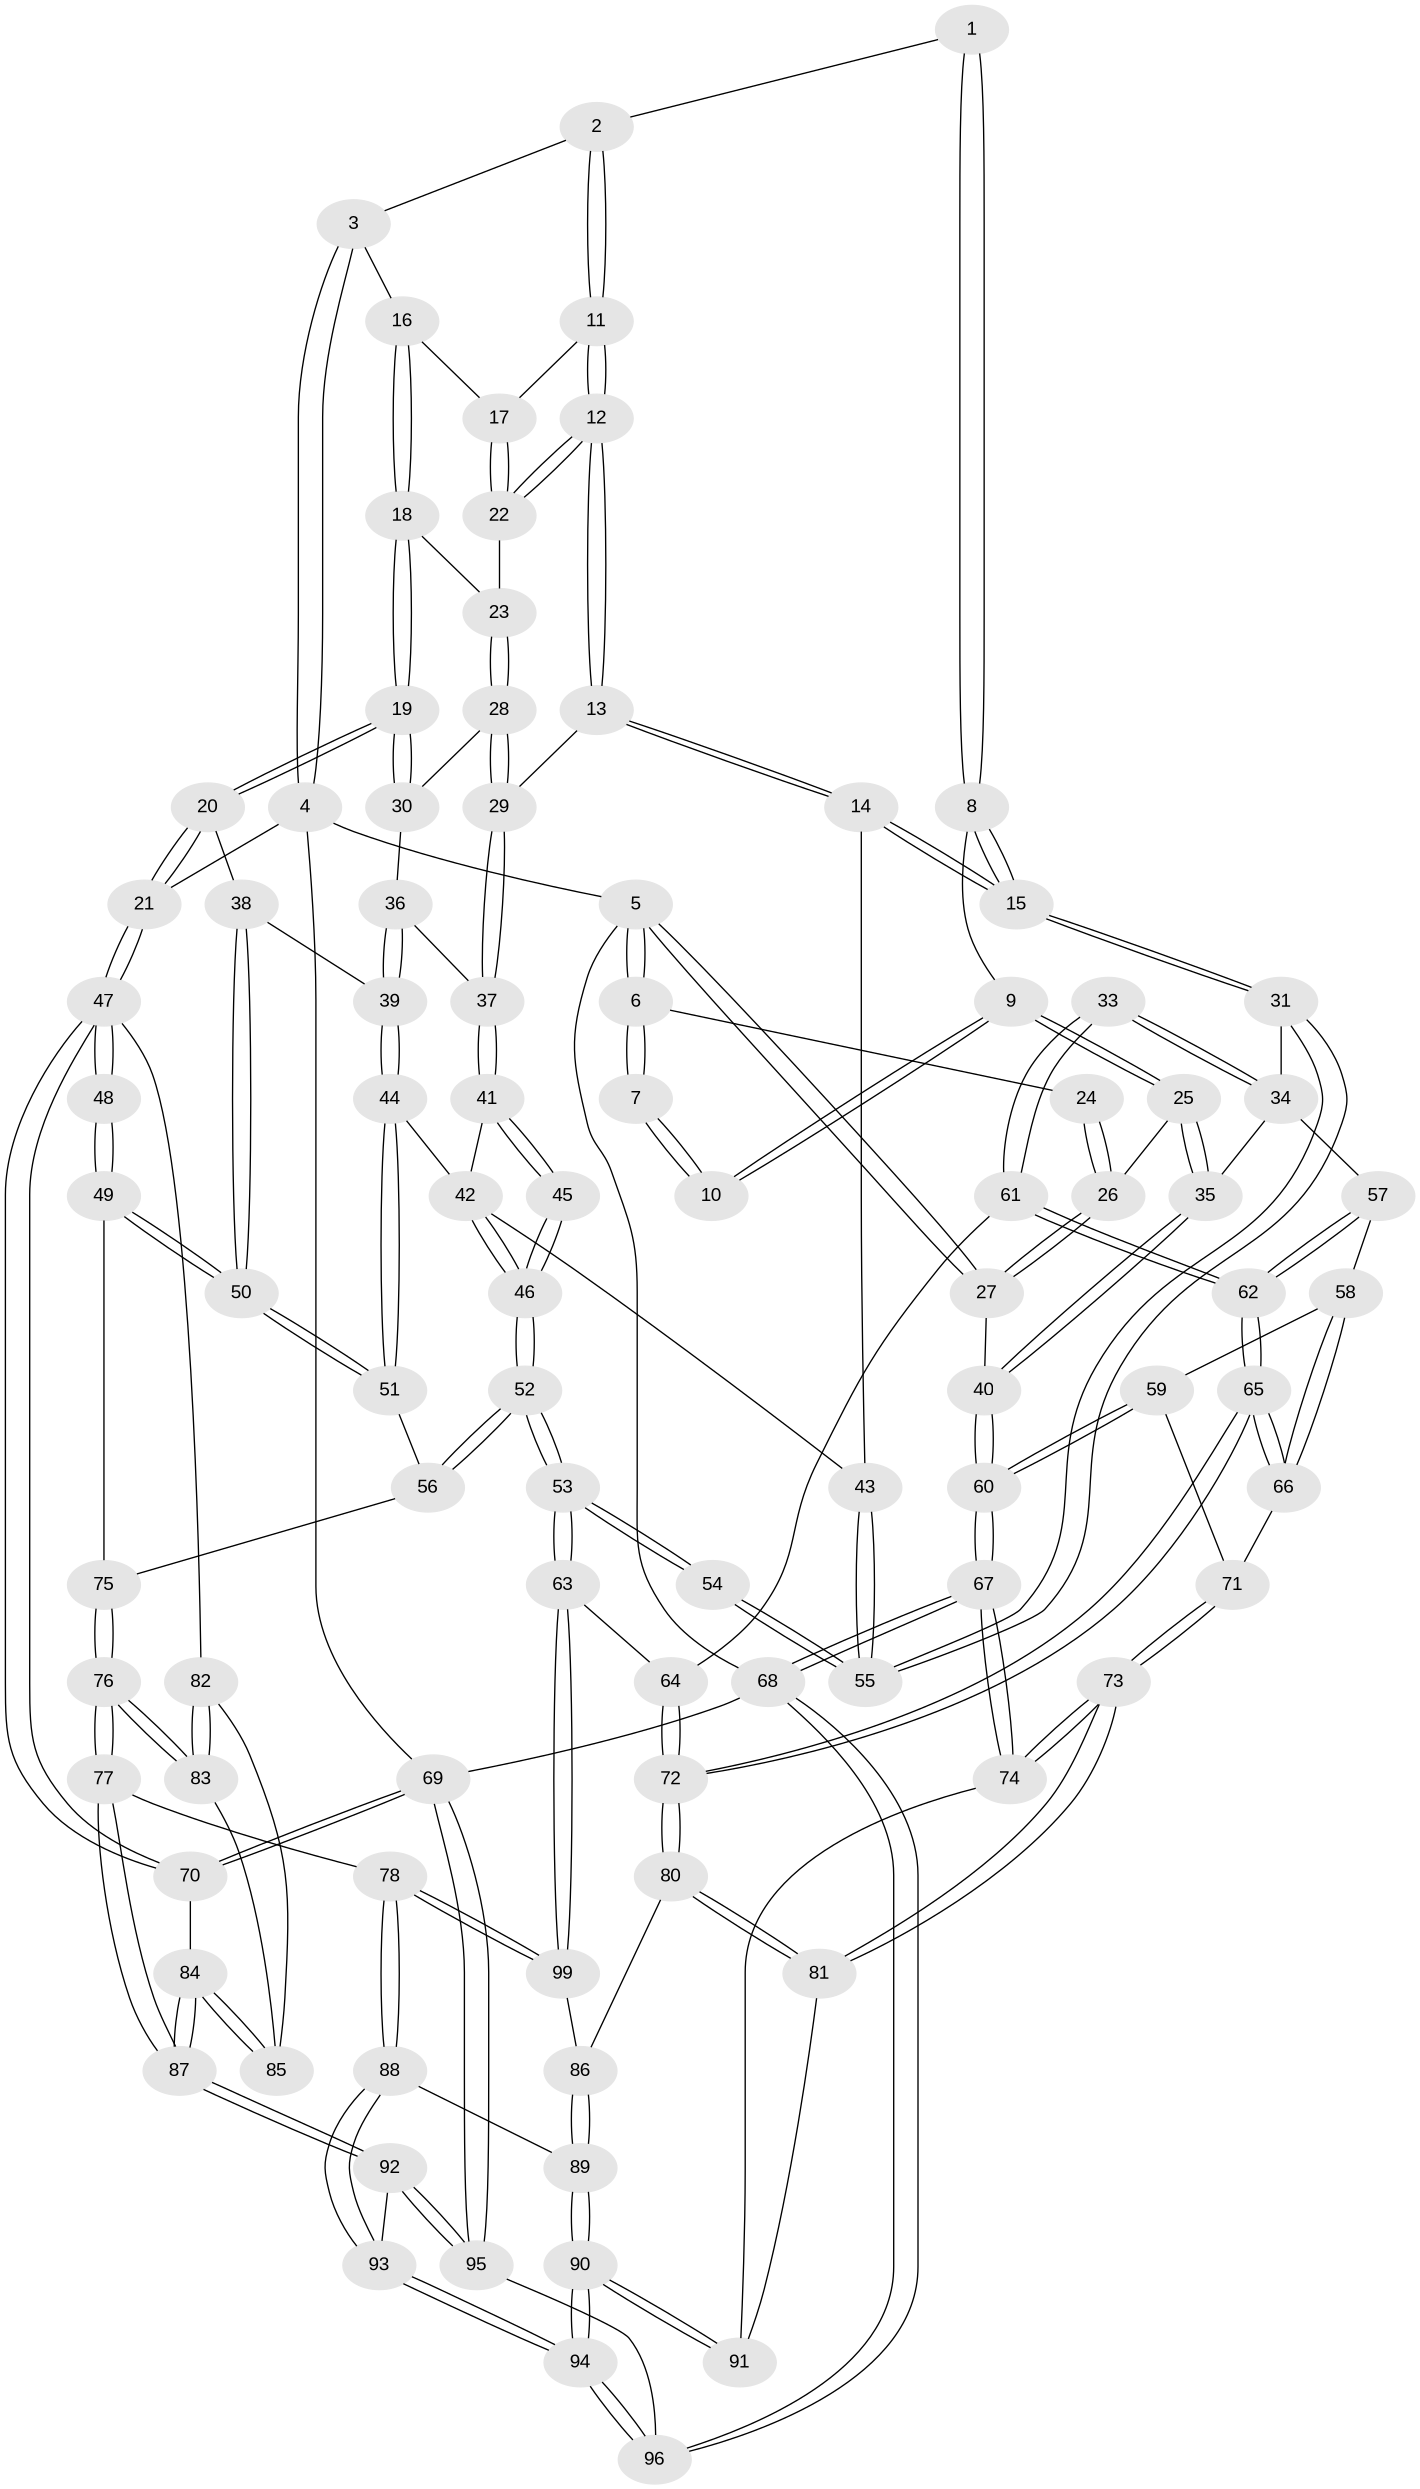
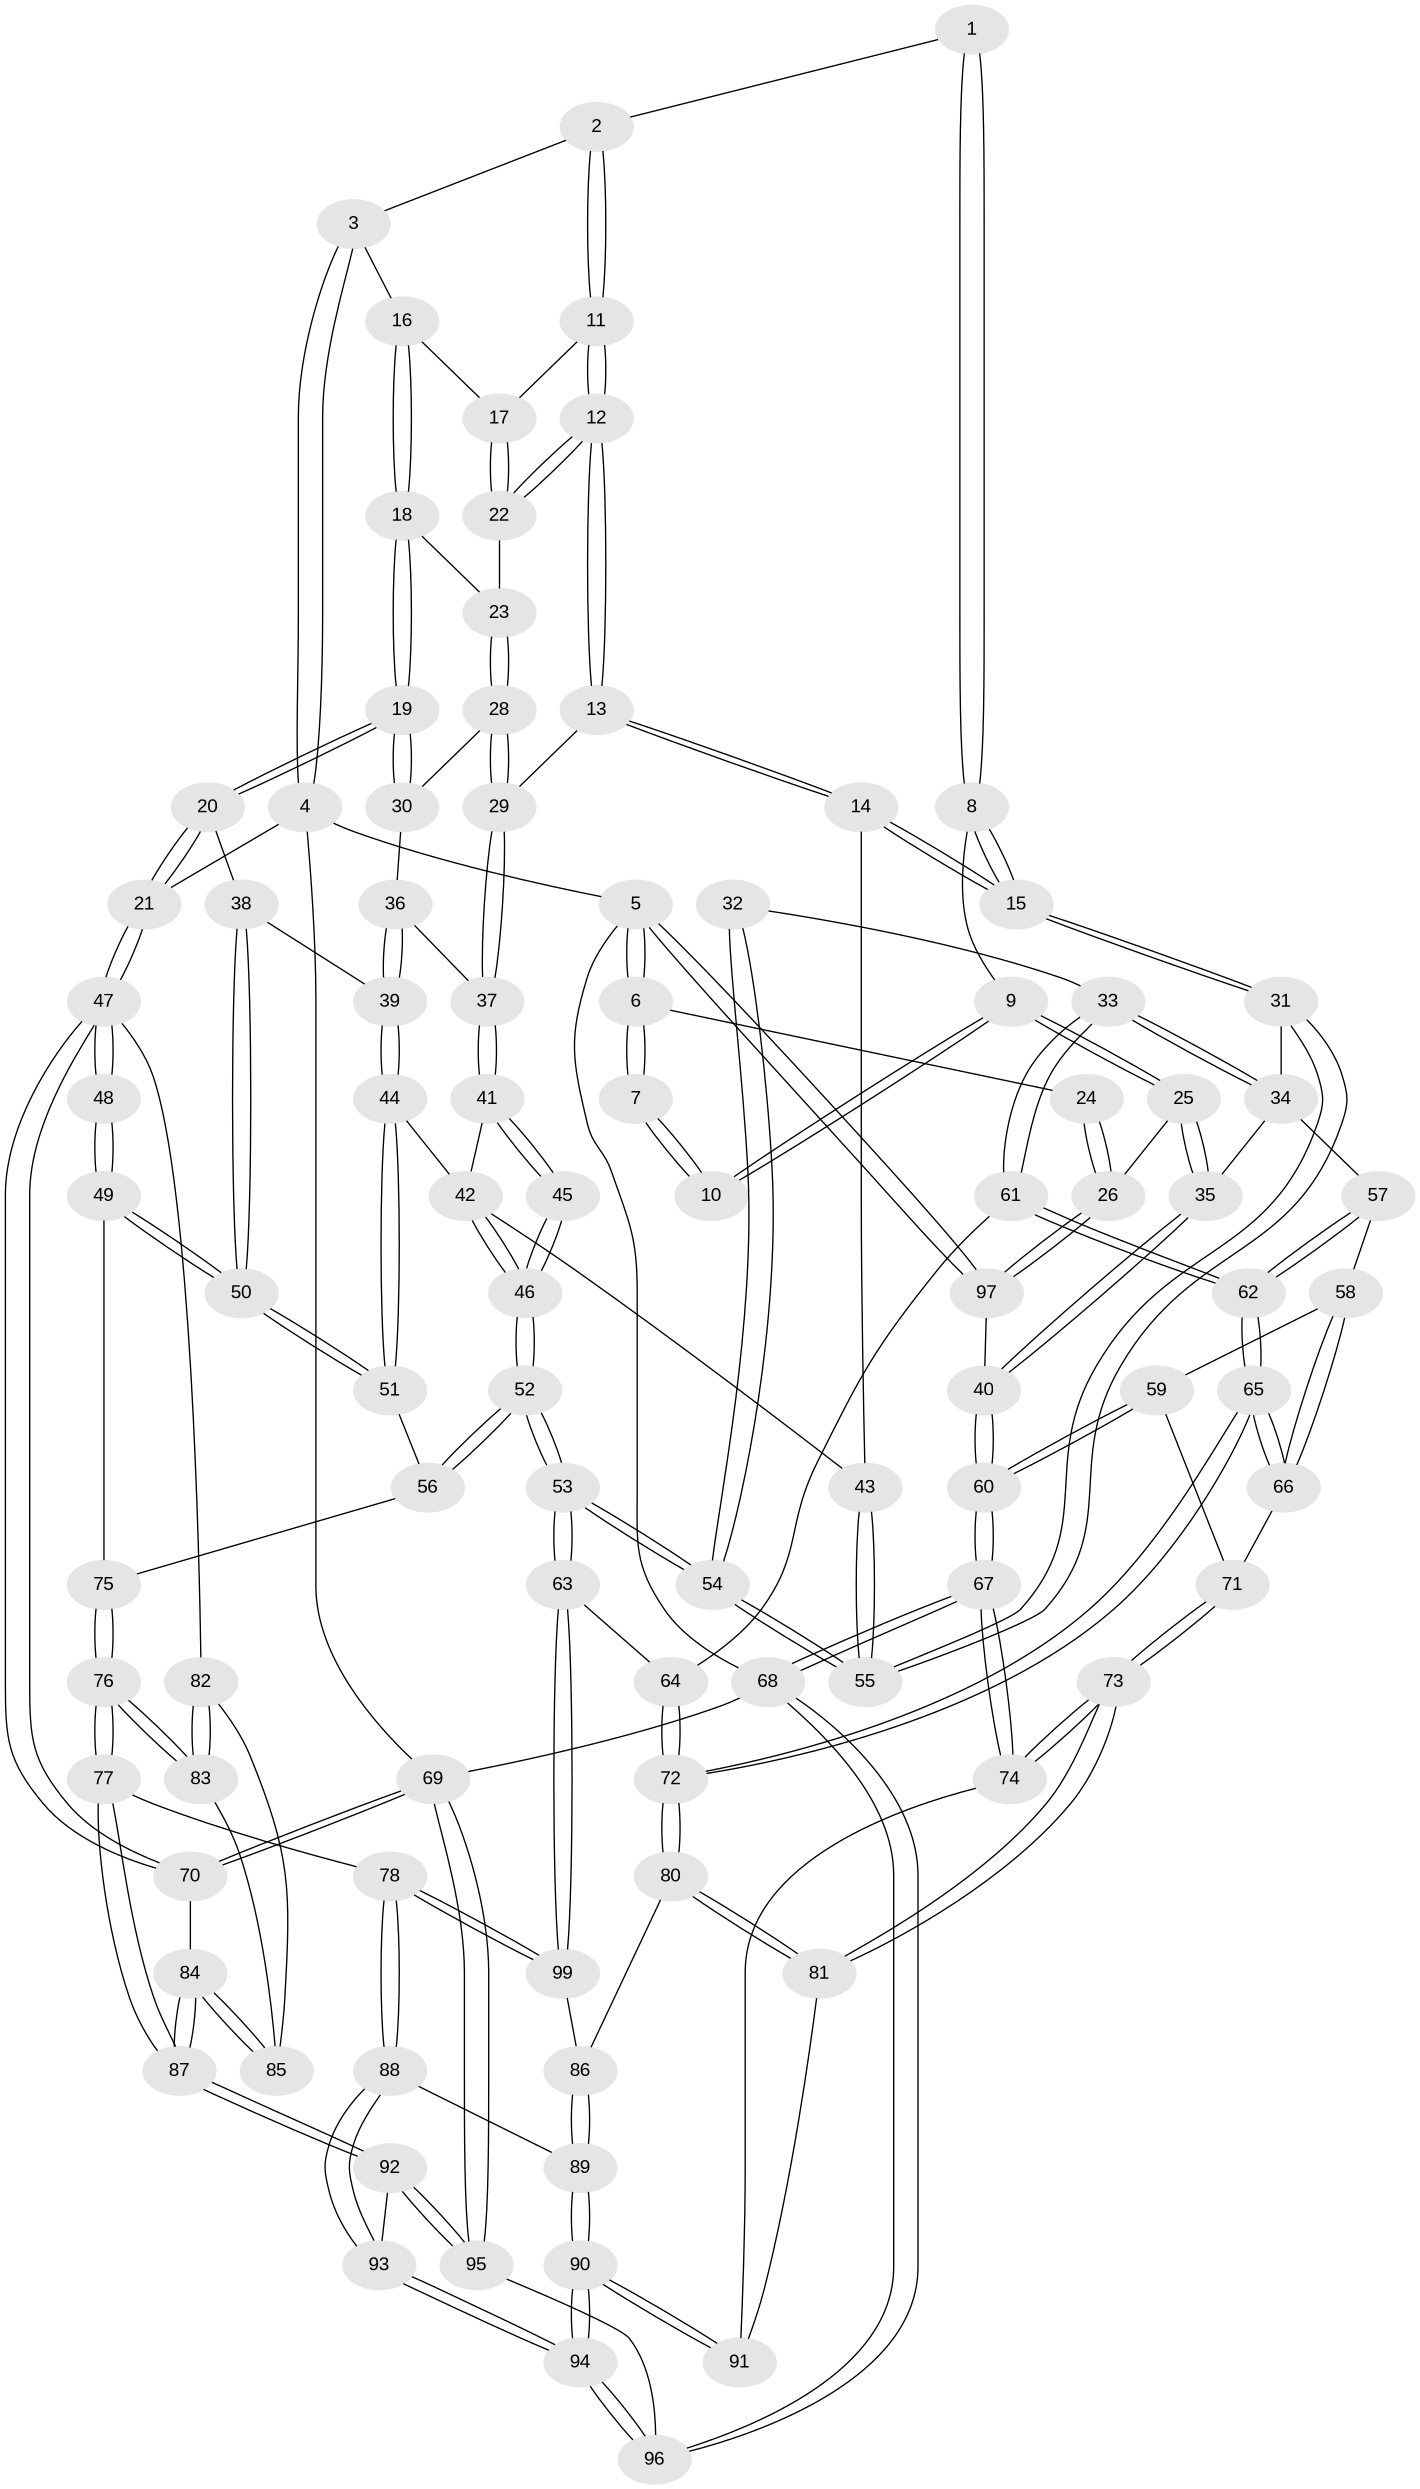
node "32": added
node "27": label "27" -> "97"
